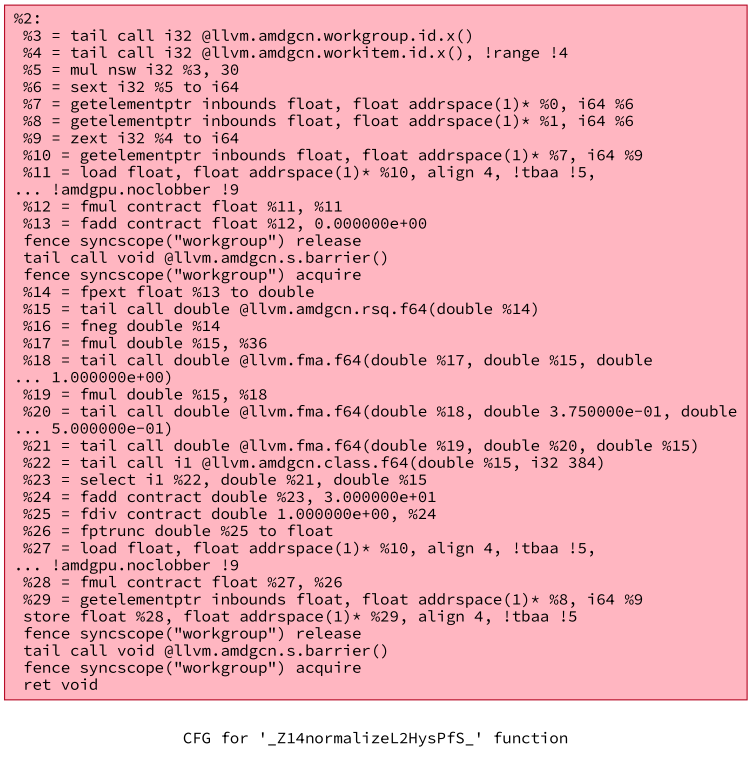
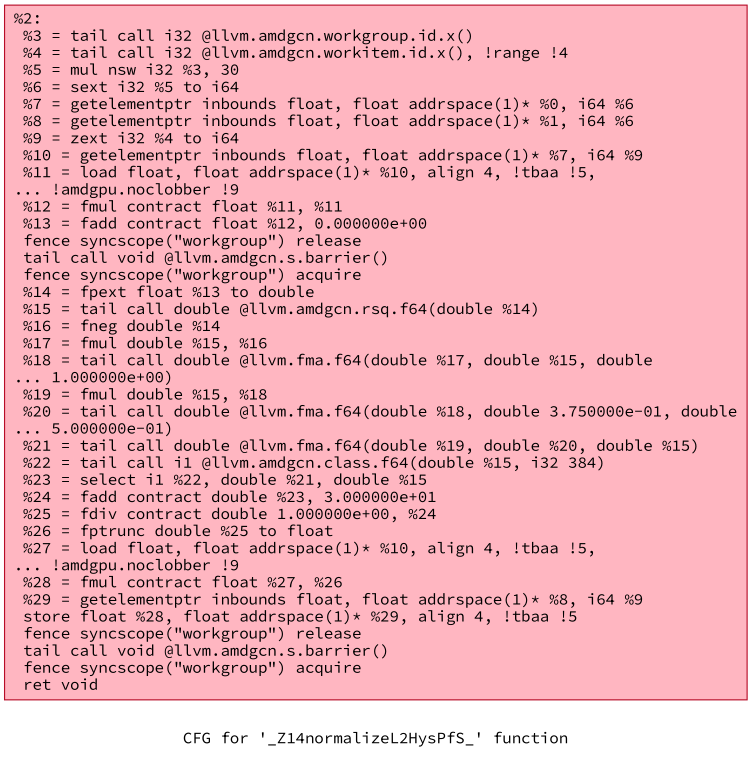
node "%2:": text "%17 = fmul double %15, %36" -> "%17 = fmul double %15, %16"
